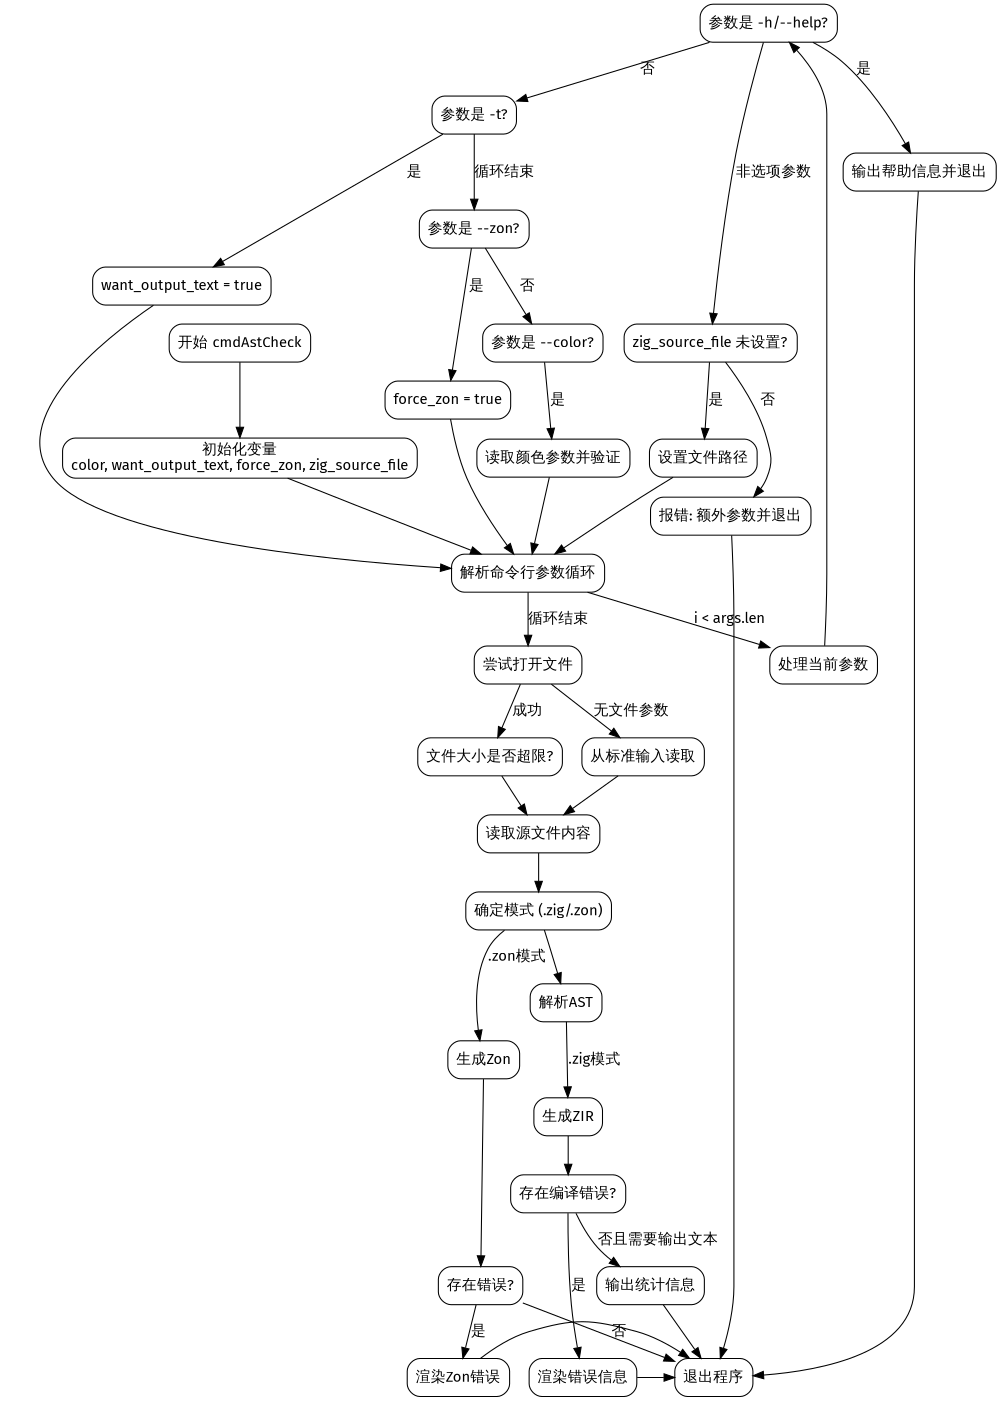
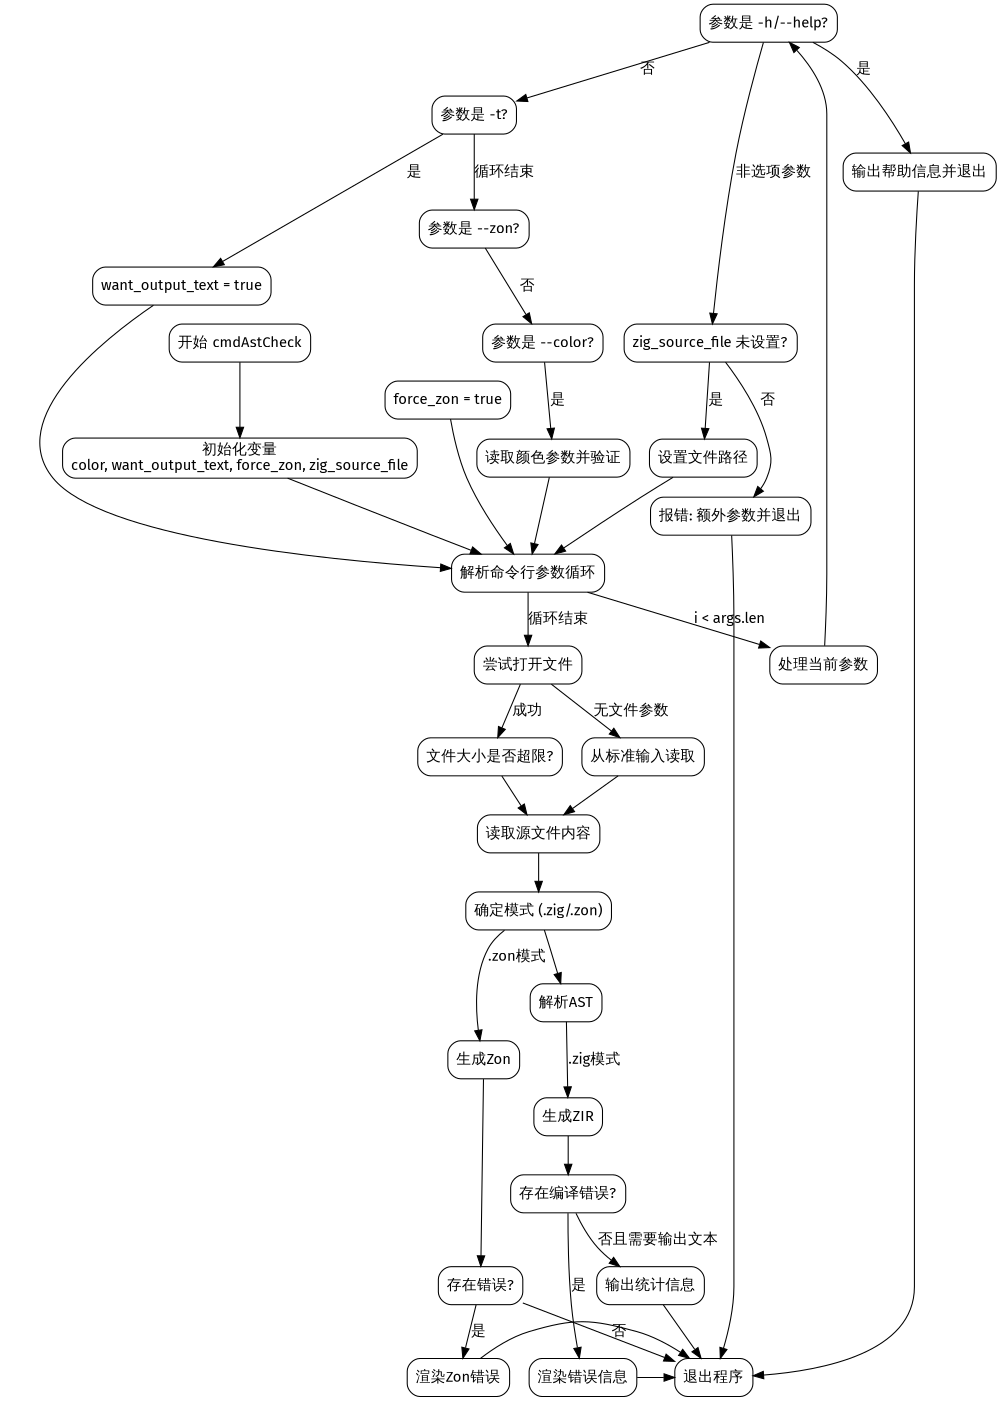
edge "参数是 --zon?" -> "force_zon = true": removed, label "是"
